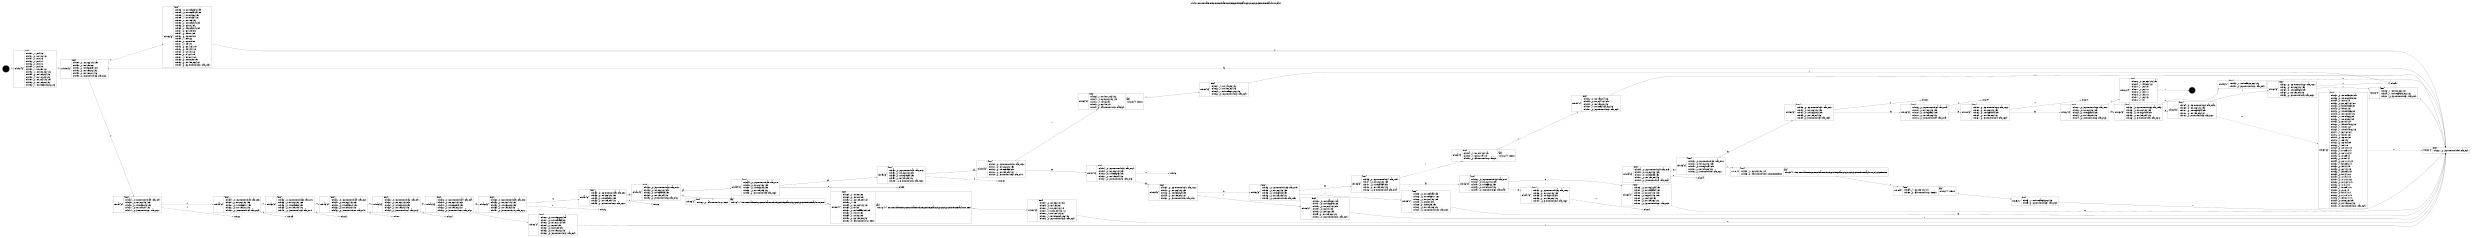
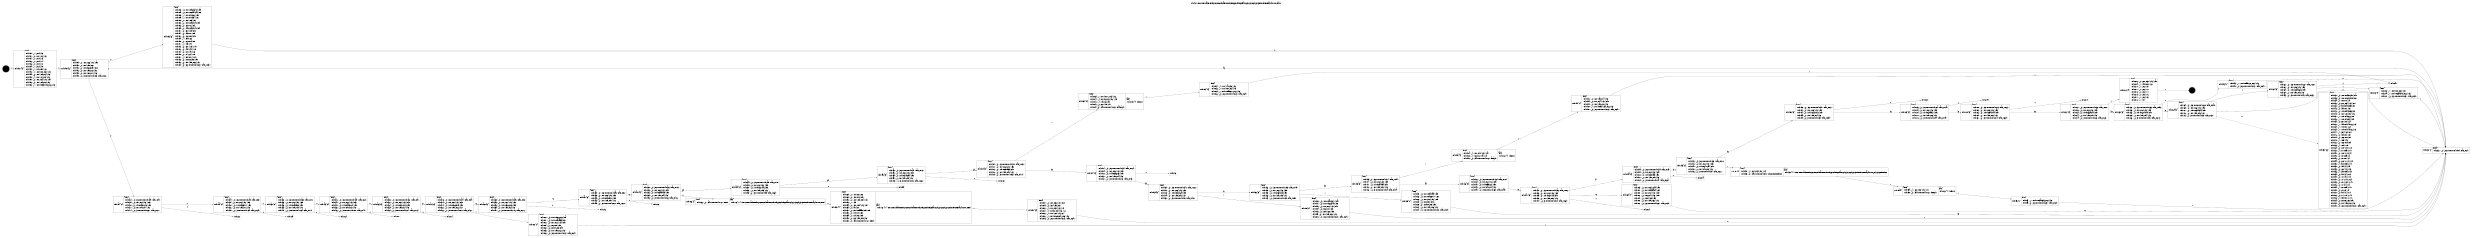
edge "0x401f30 [165]" -> "0x402251 [5]": now "0x401c69 [25]" -> "0x402251 [5]"
edge "0x401b88 [25]" -> "0x401e6b [27]": now "0x401ba1 [25]" -> "0x401e6b [27]"
edge "0x401ba1 [25]" -> "0x401bba [25]": added, label "37"
